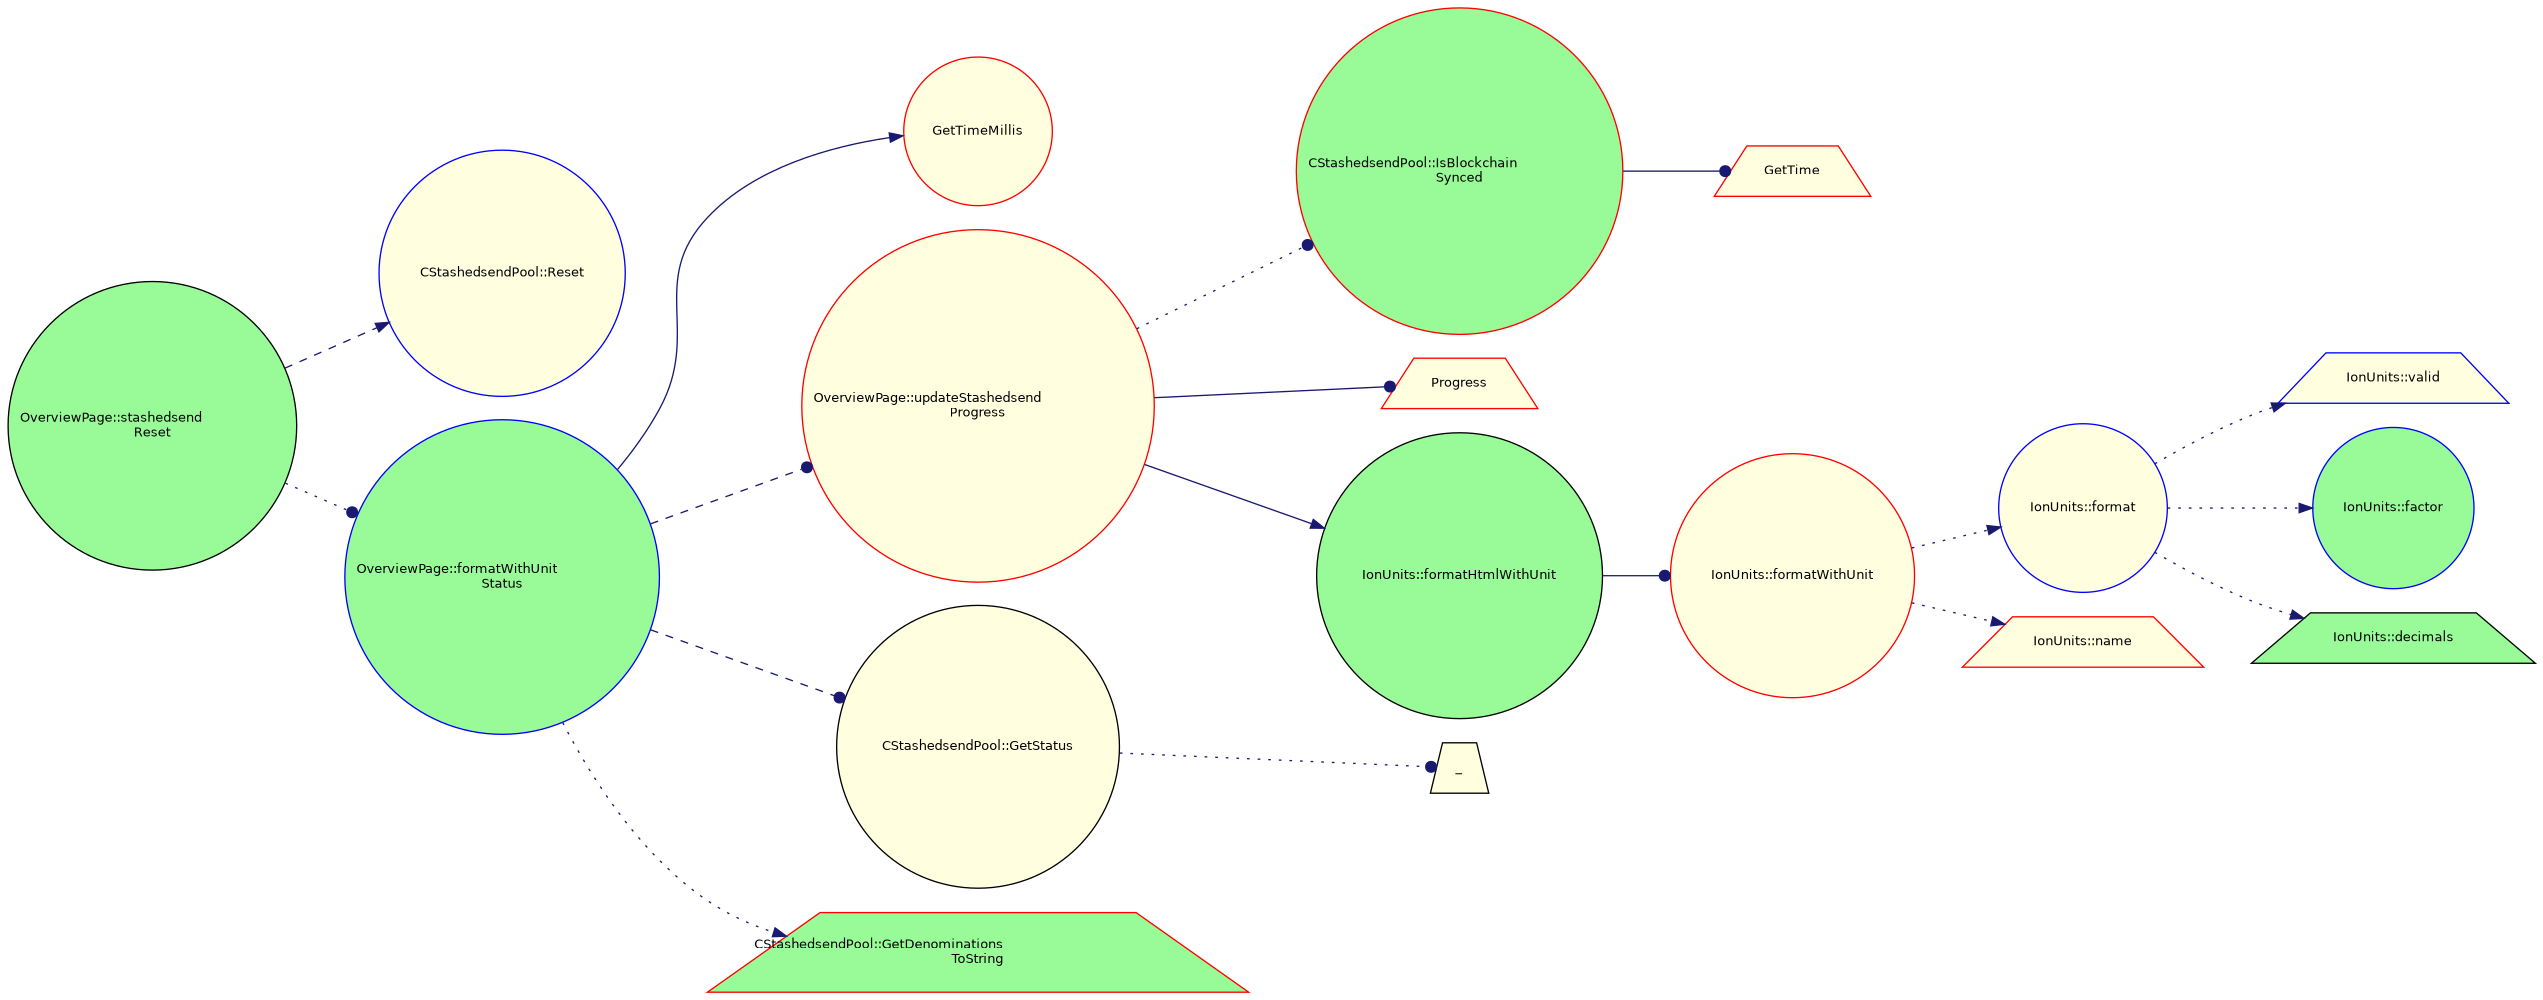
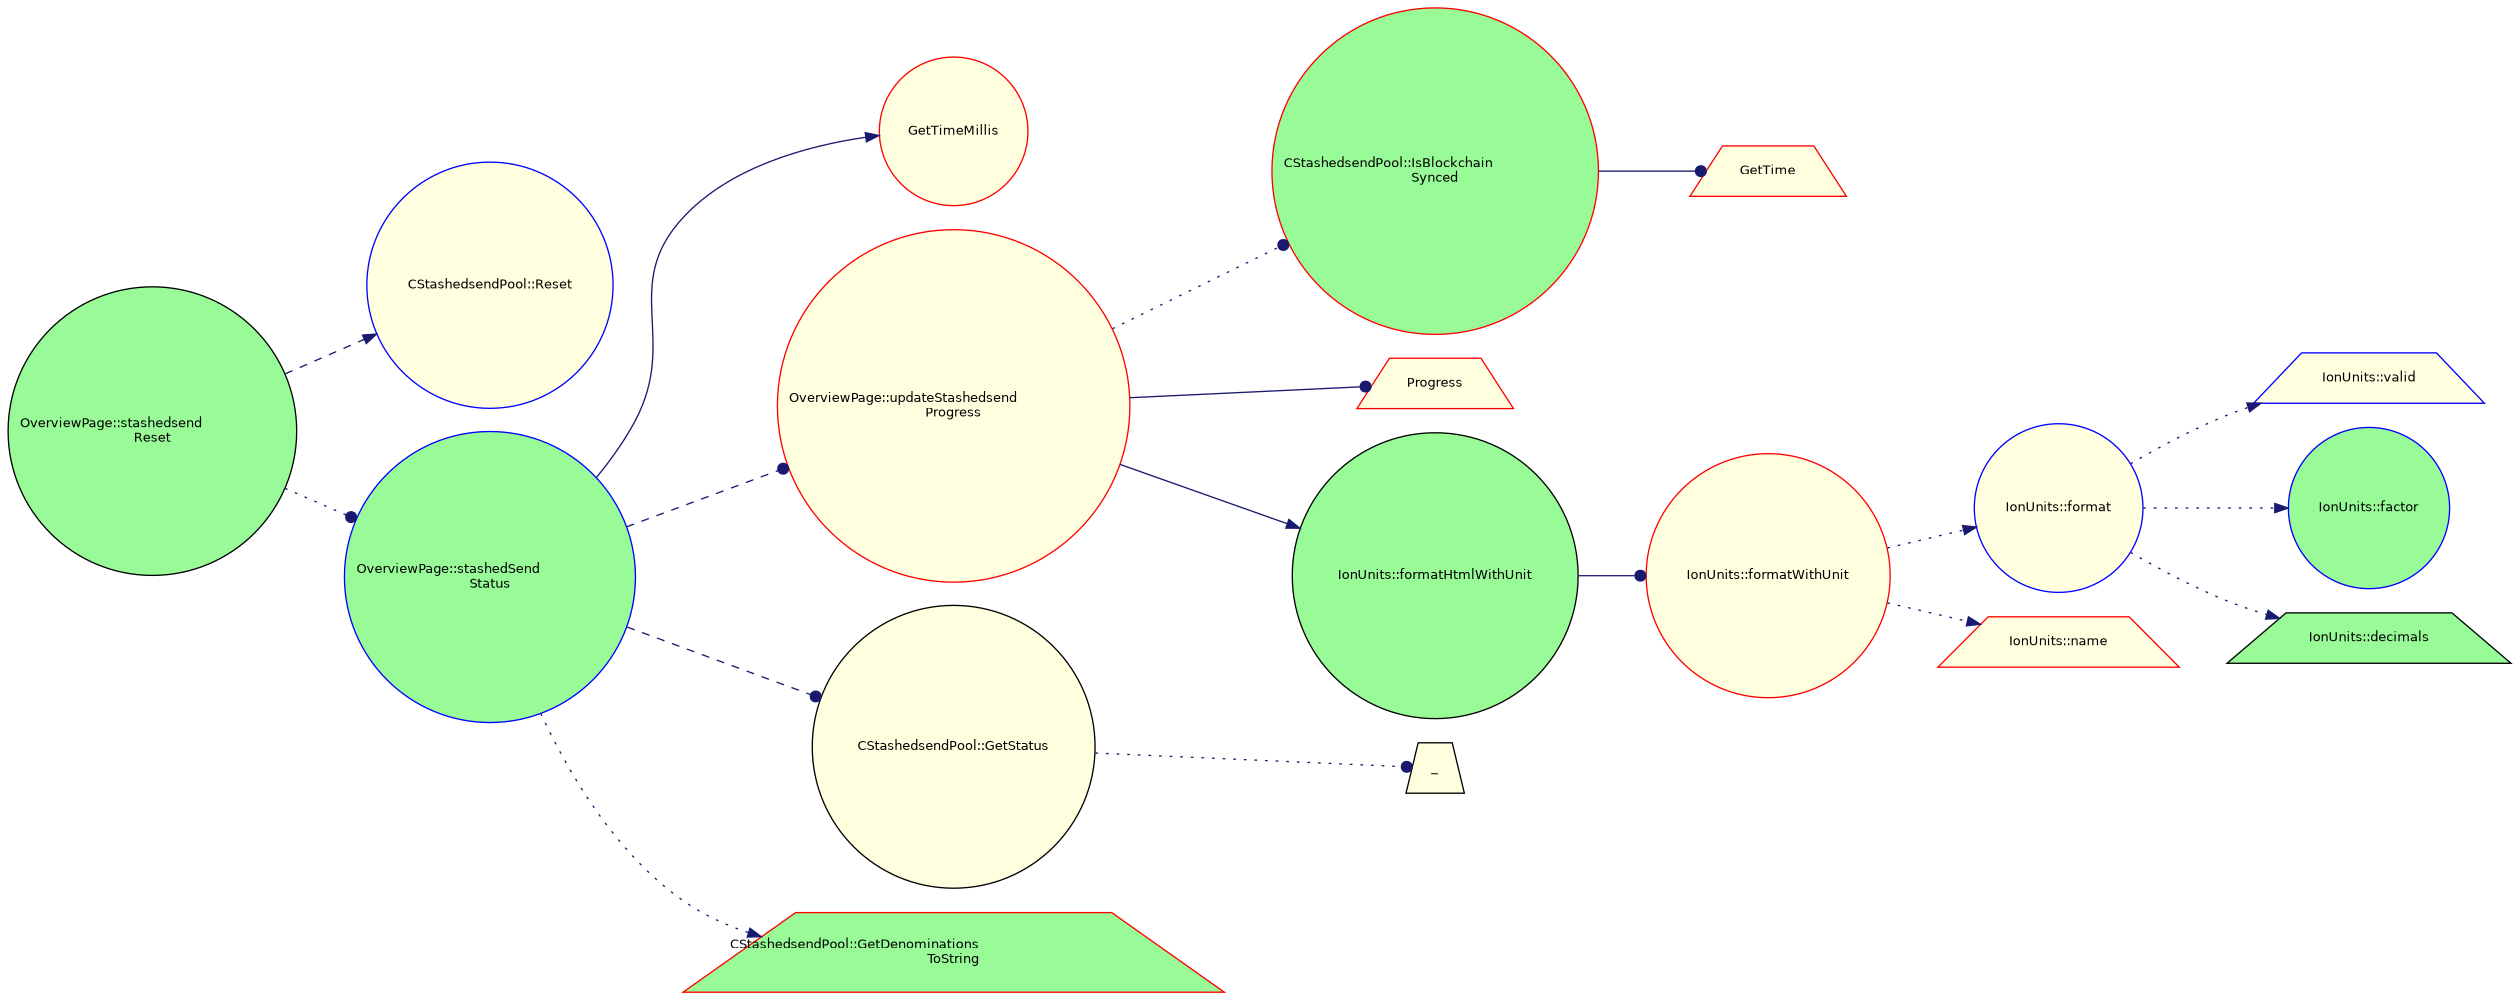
node "OverviewPage::formatWithUnit Status": label "OverviewPage::formatWithUnit Status" -> "OverviewPage::stashedSend Status"
